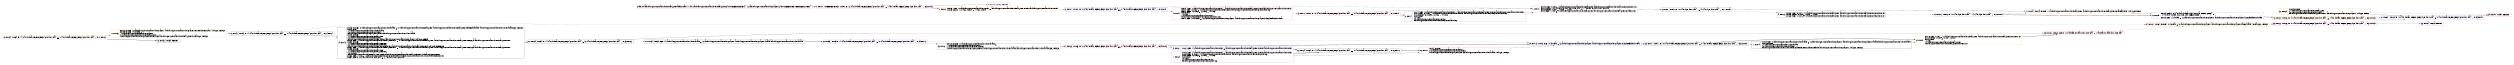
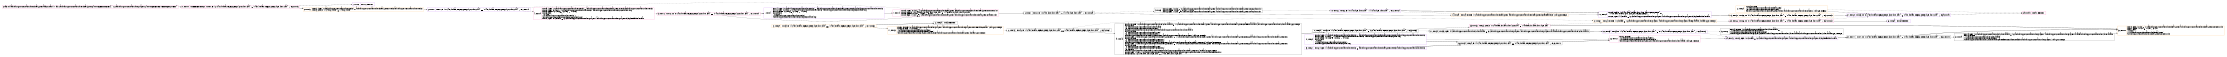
edge "32: 0x007e" -> "33: 0x0083": reversed
node "24: 0x0065": removed
